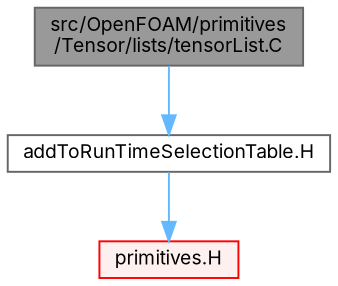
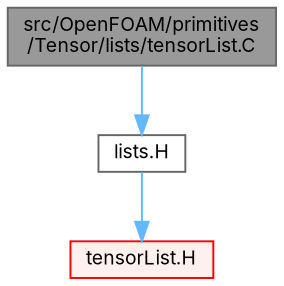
node "addToRunTimeSelectionTable.H": label "addToRunTimeSelectionTable.H" -> "lists.H"
node "primitives.H": label "primitives.H" -> "tensorList.H"
